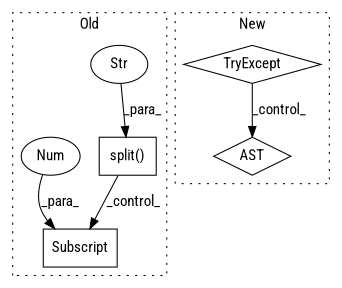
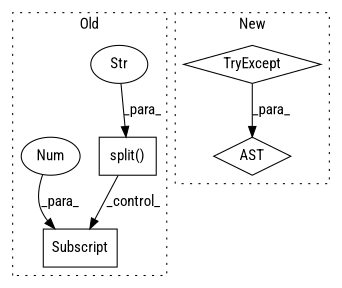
edge "TryExcept" -> "AST": label "_control_" -> "_para_"
